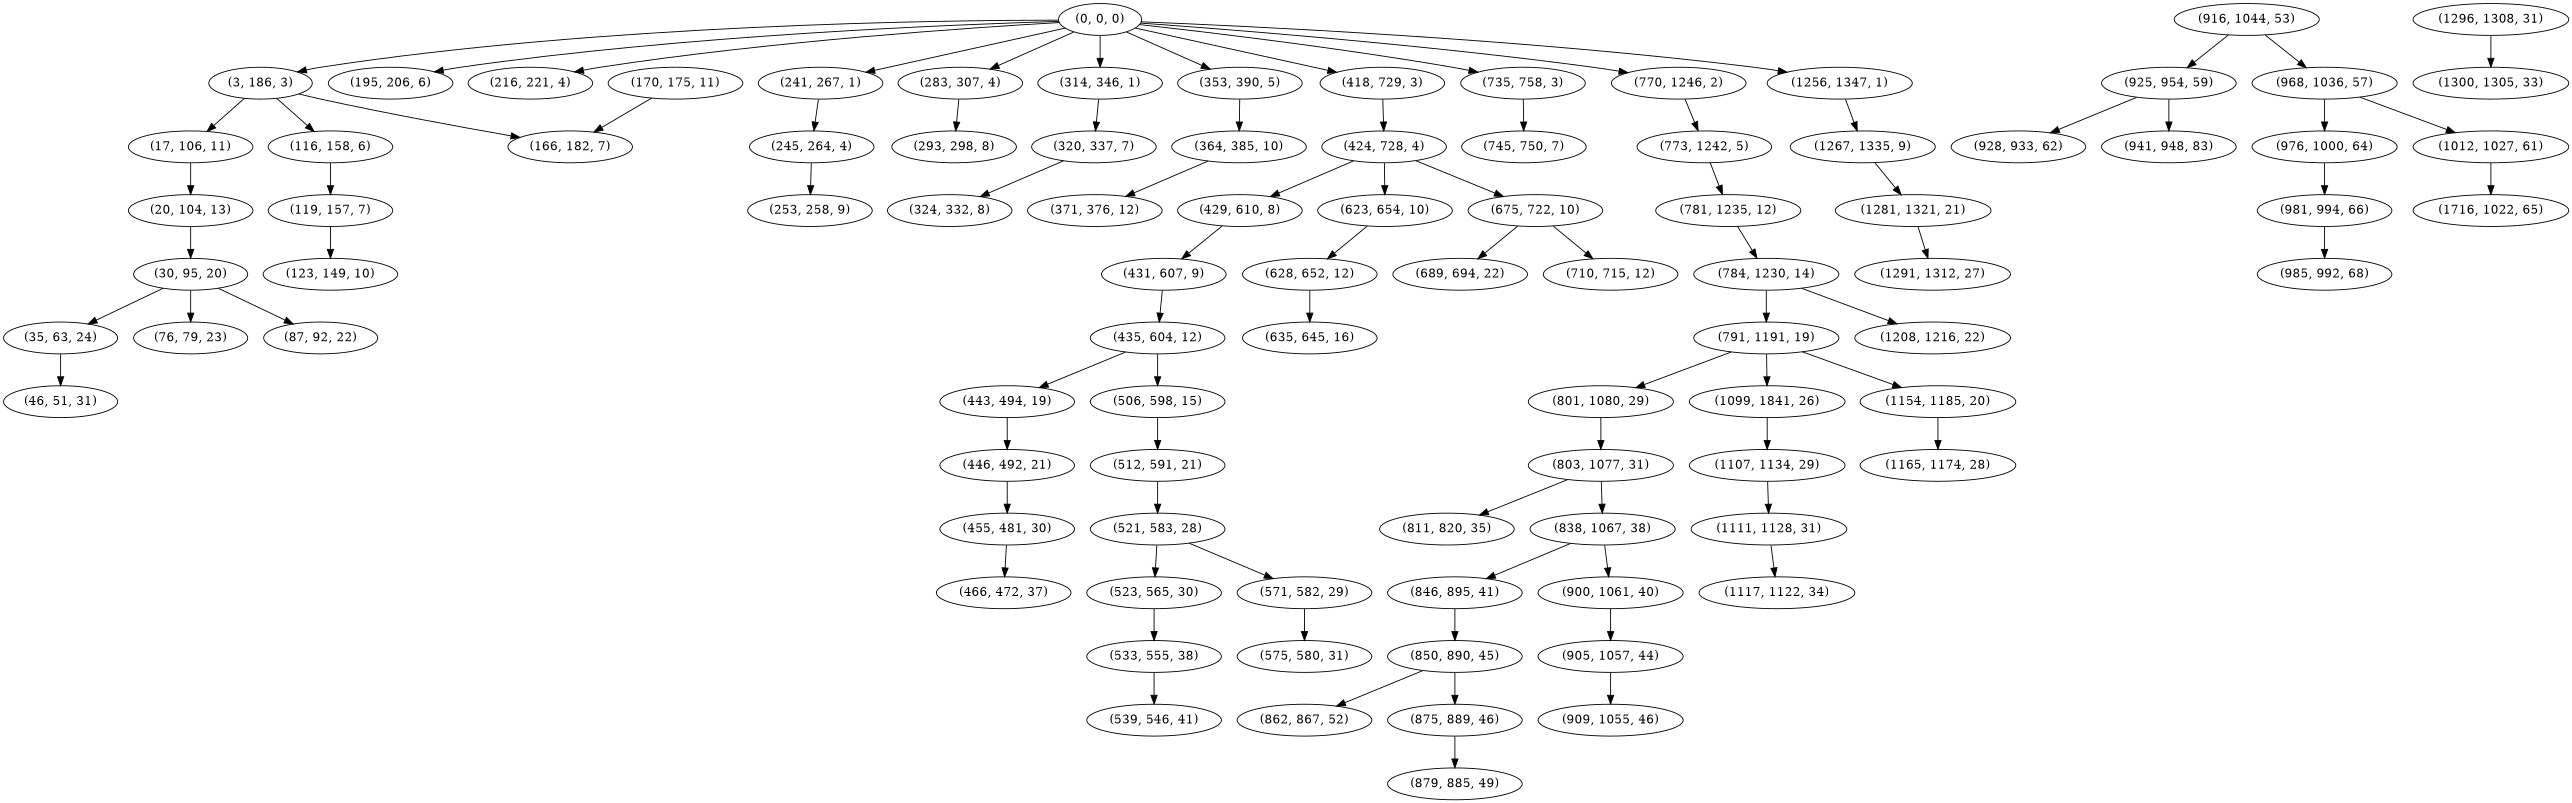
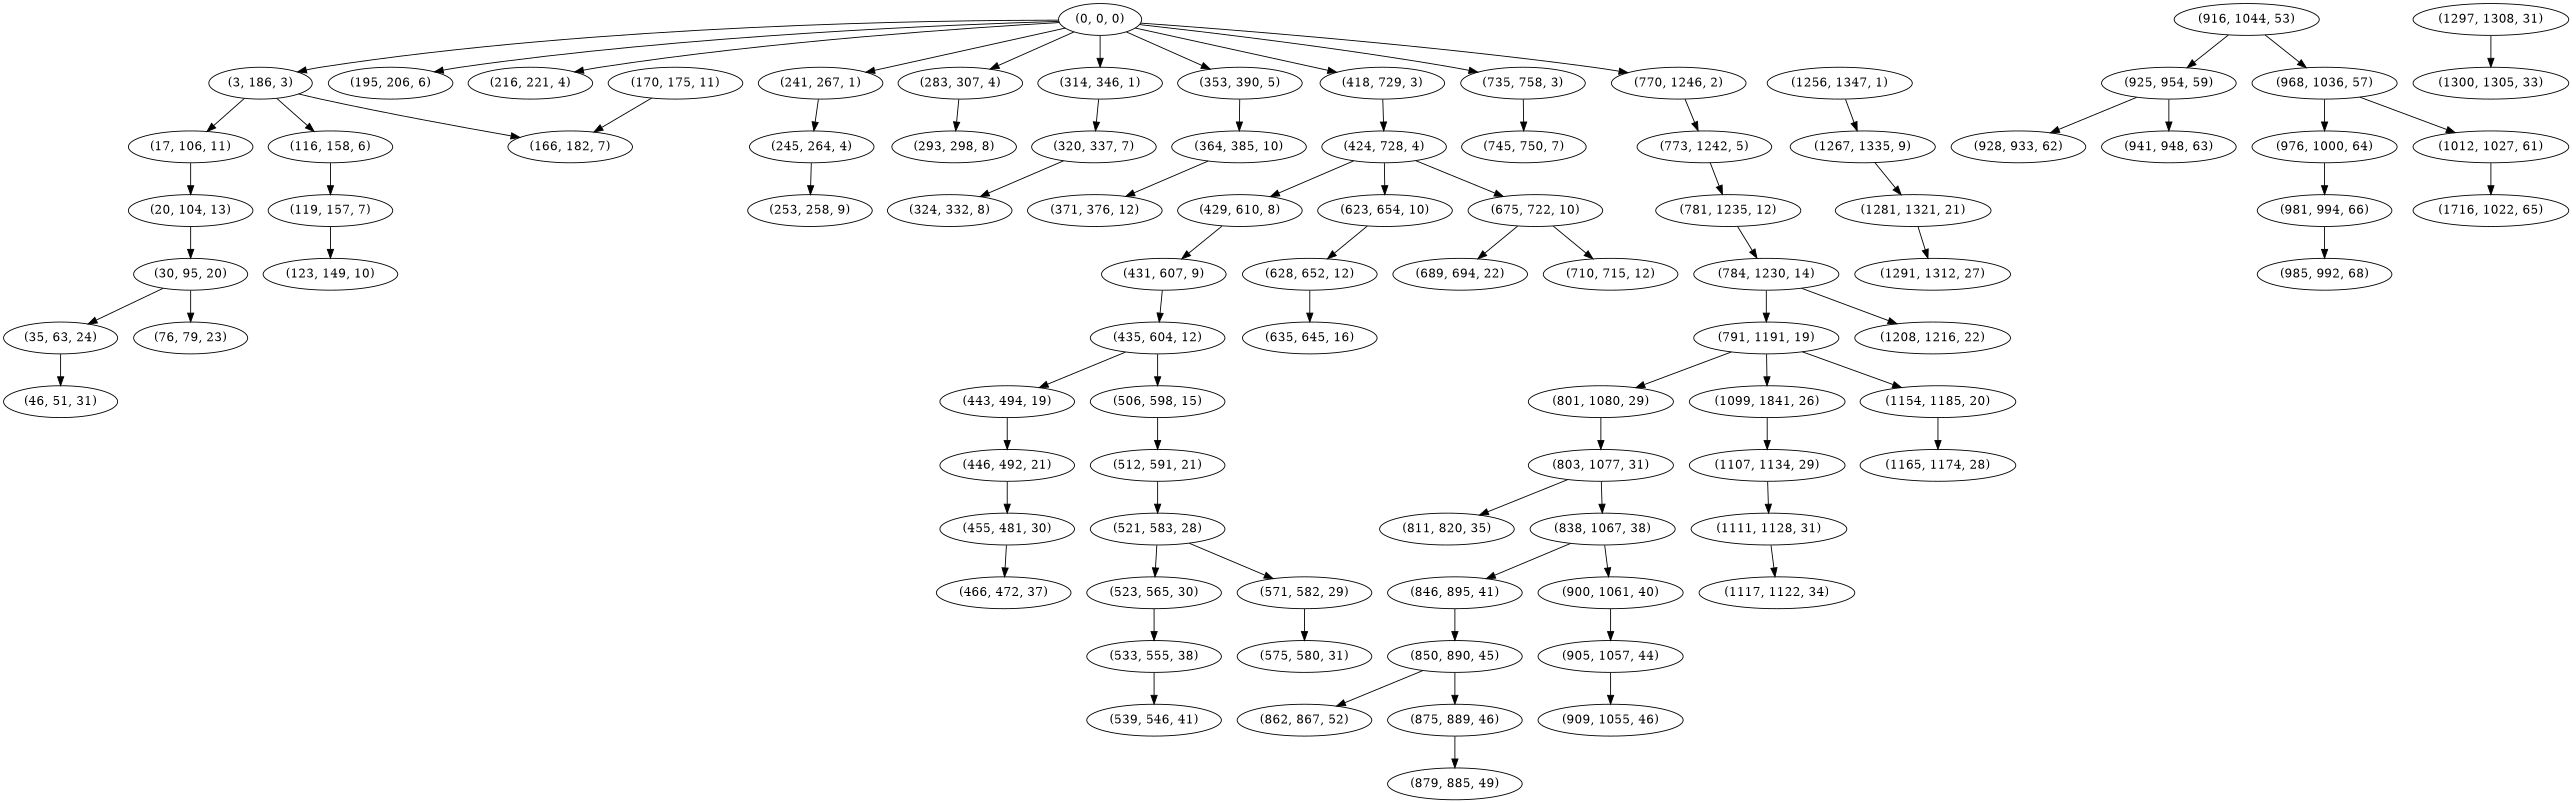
node "(1296, 1308, 31)": label "(1296, 1308, 31)" -> "(1297, 1308, 31)"
edge "(0, 0, 0)" -> "(1256, 1347, 1)": removed
node "(941, 948, 83)": label "(941, 948, 83)" -> "(941, 948, 63)"
node "(87, 92, 22)": removed
